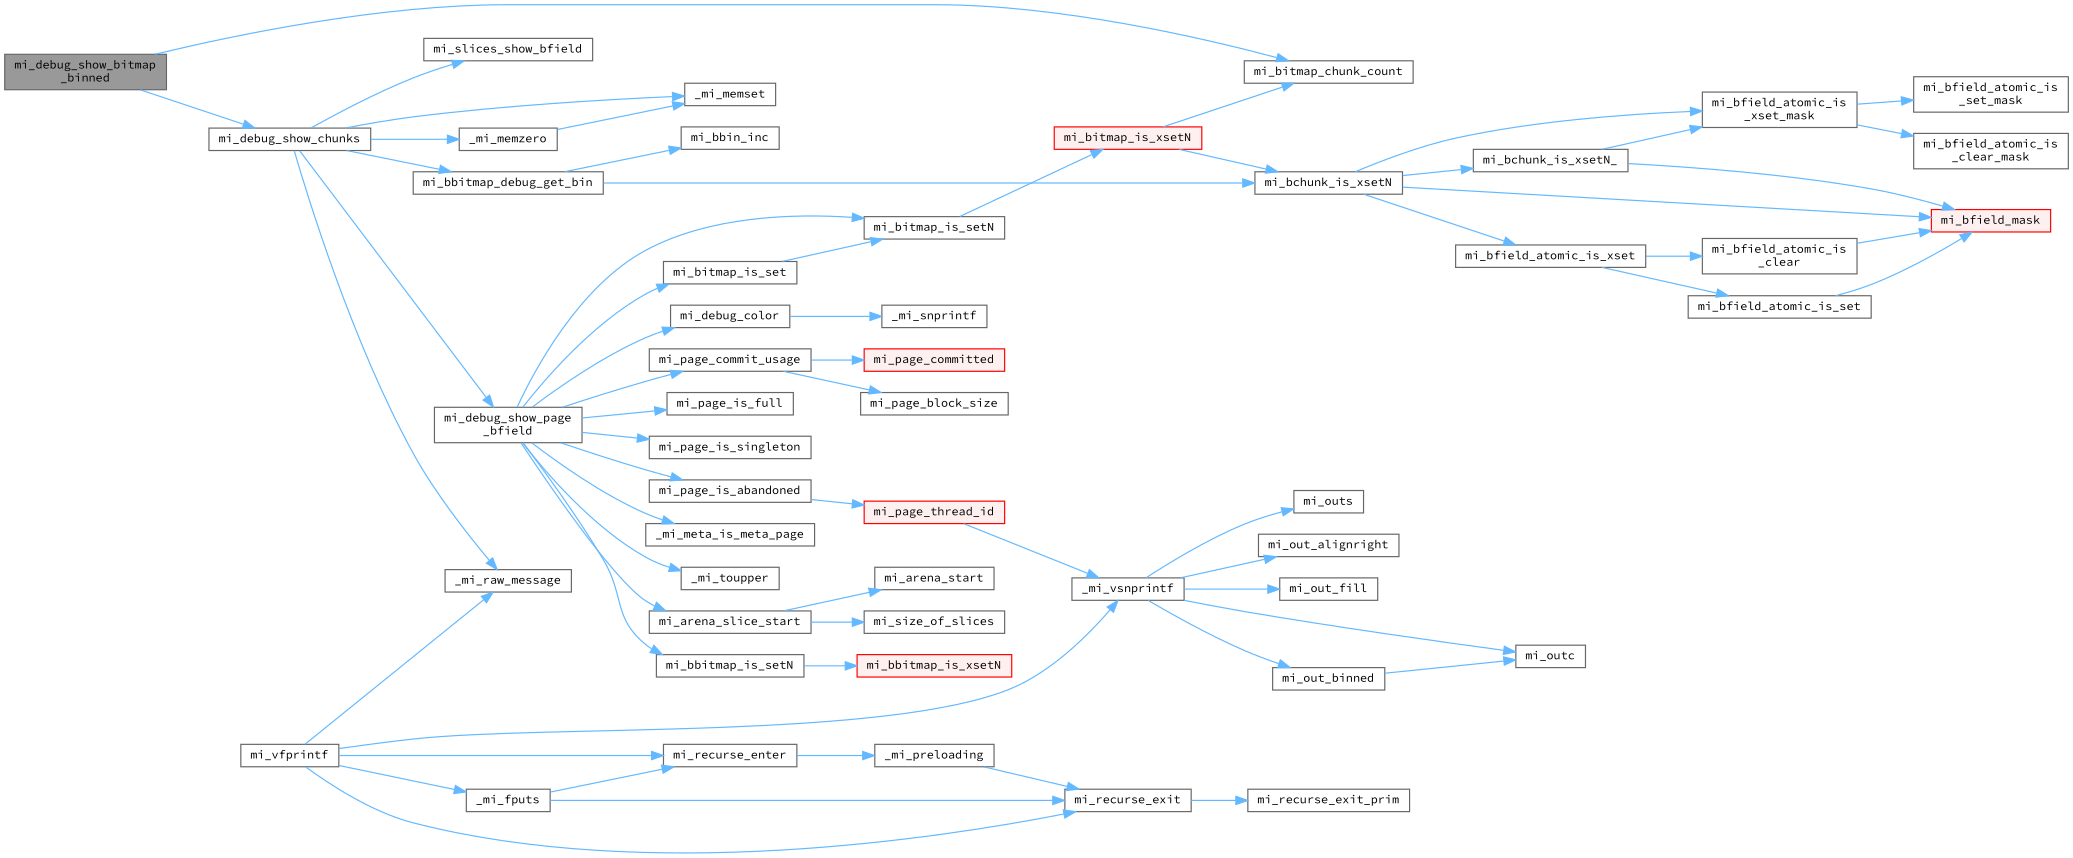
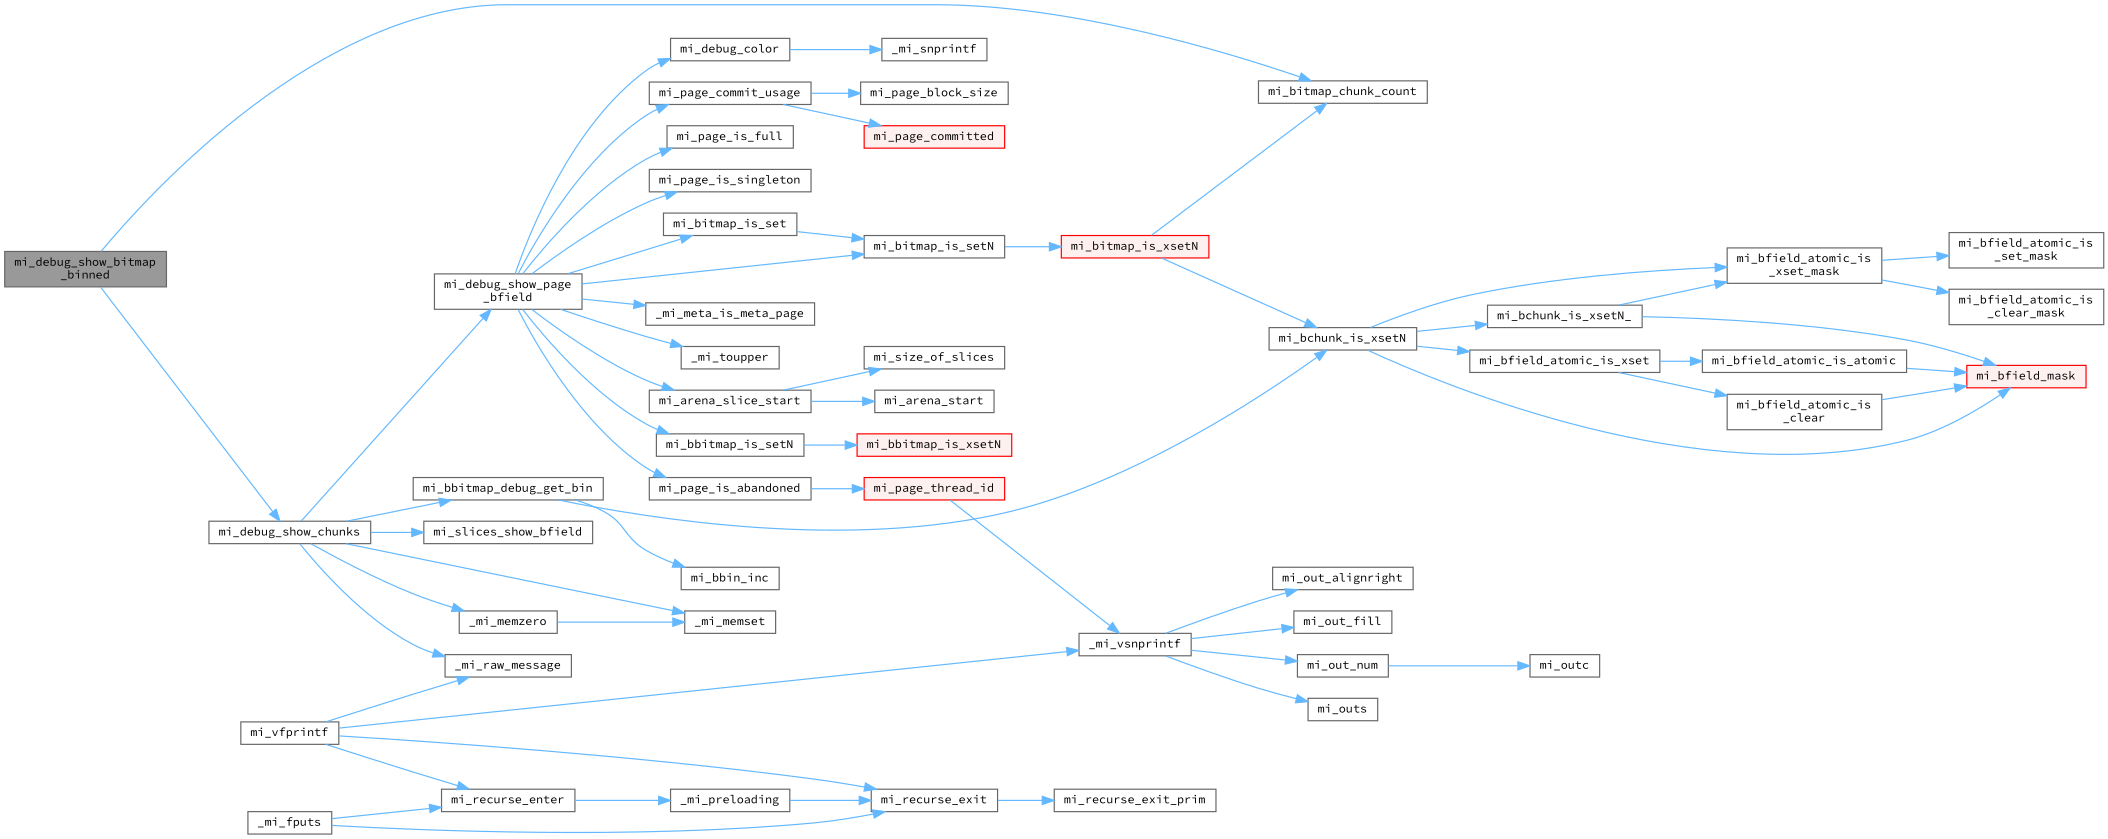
node "mi_bfield_atomic_is_set": label "mi_bfield_atomic_is_set" -> "mi_bfield_atomic_is_atomic"
edge "_mi_vsnprintf" -> "mi_outc": removed
node "mi_out_binned": label "mi_out_binned" -> "mi_out_num"
edge "mi_vfprintf" -> "_mi_fputs": removed
